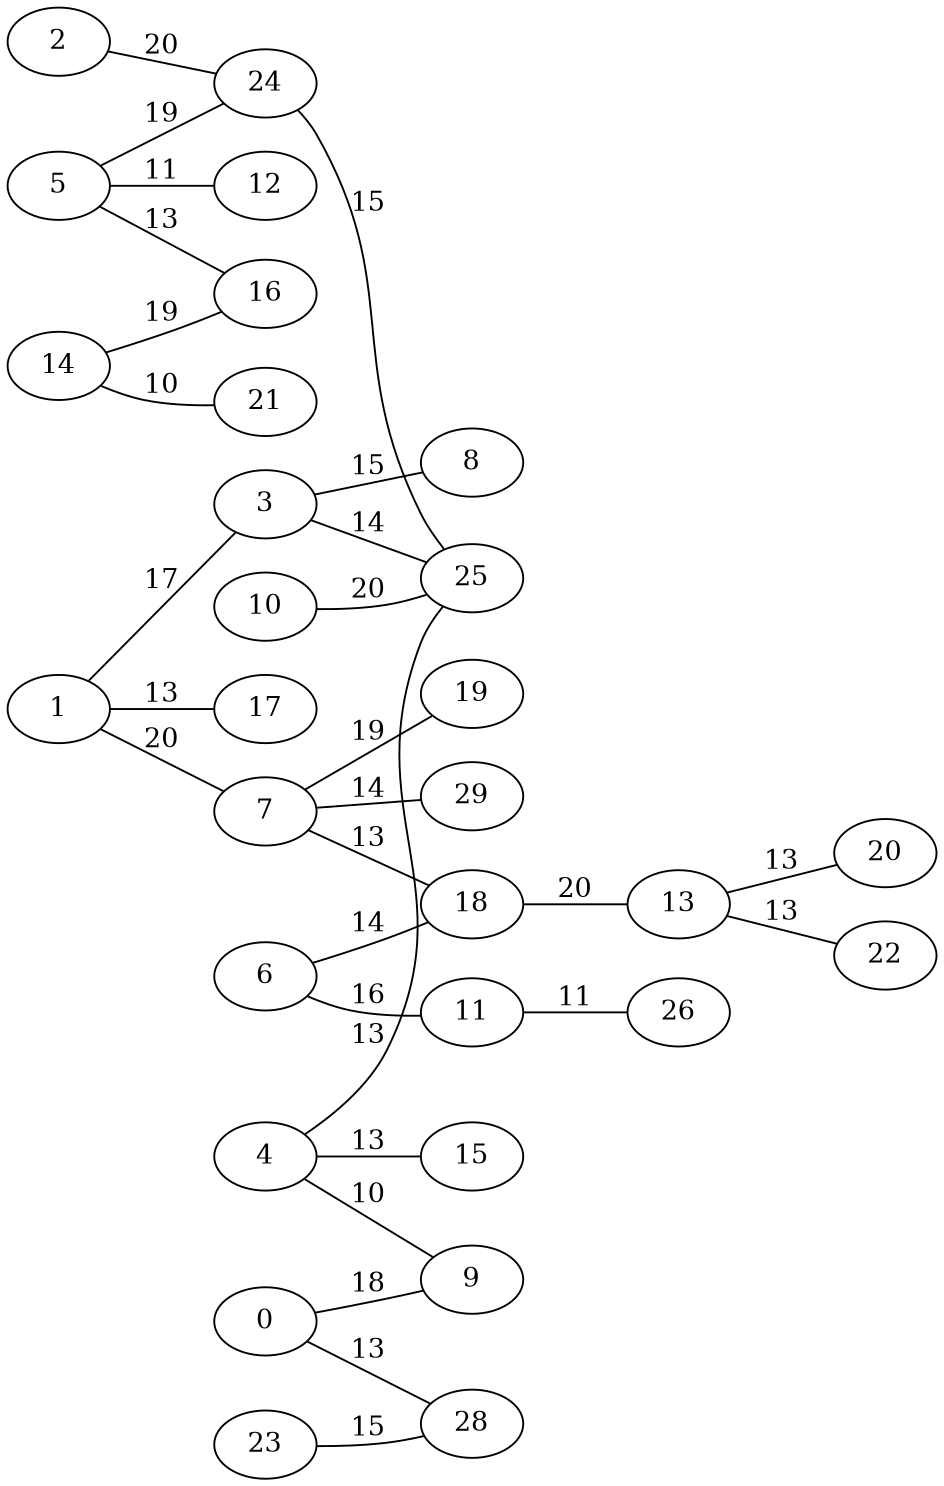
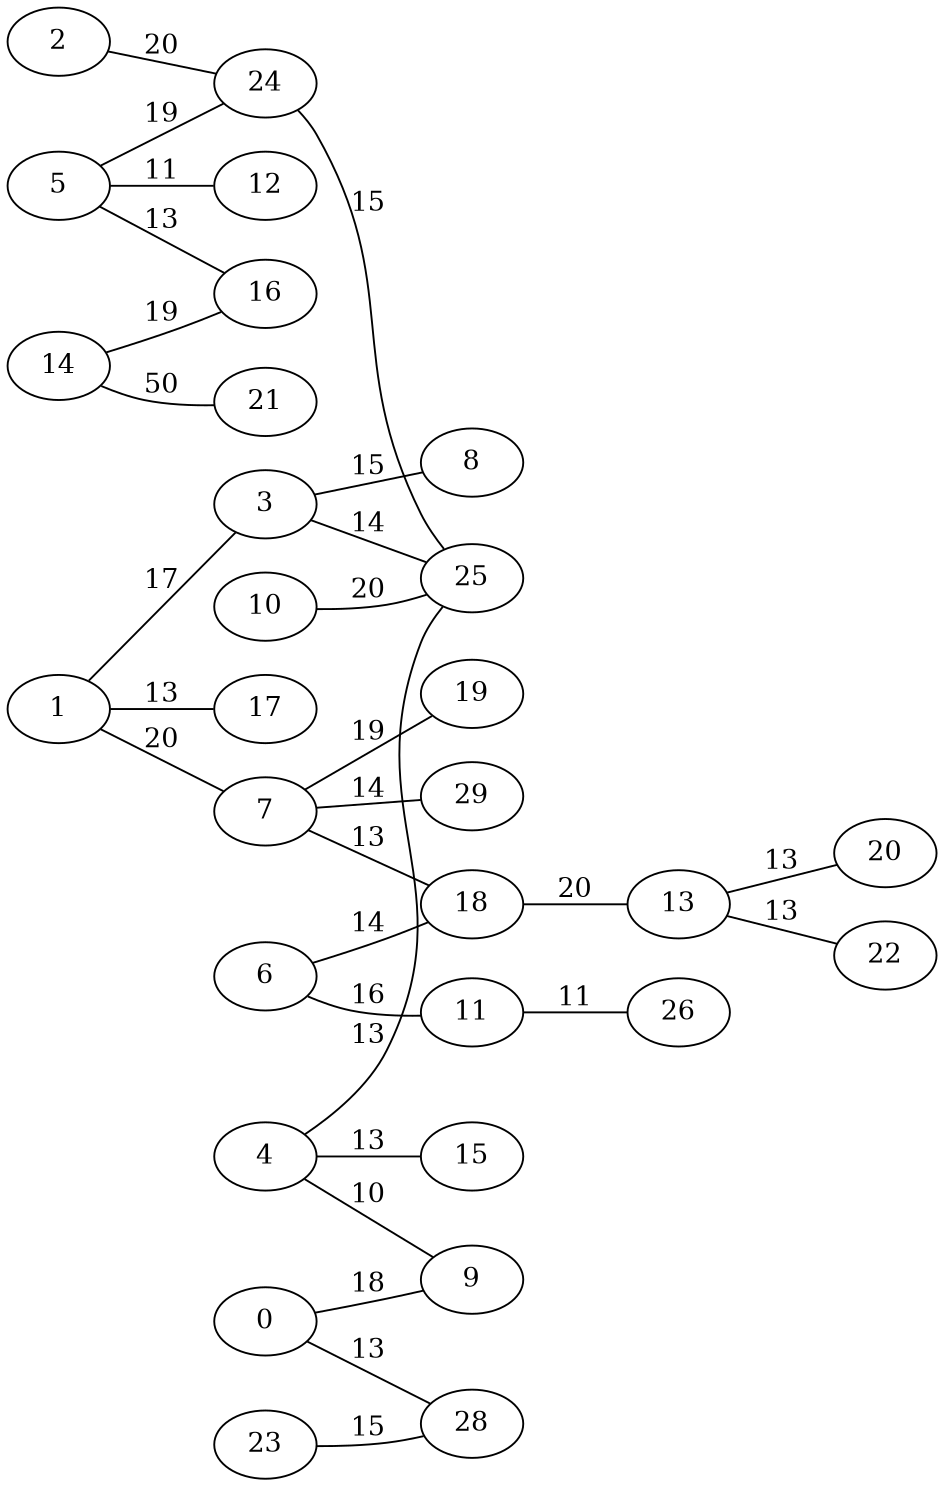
edge "14" -- "21": label "10" -> "50"
